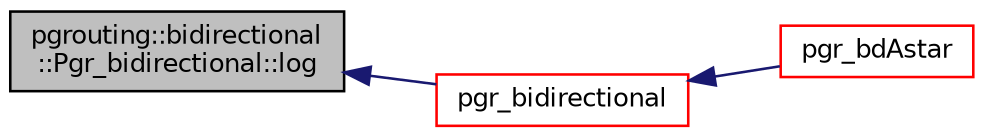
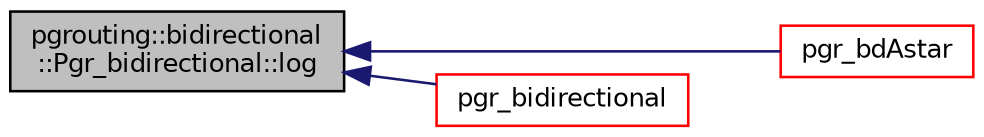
edge "pgr_bdAstar" -> "pgr_bidirectional": now "pgr_bdAstar" -> "pgrouting::bidirectional ::Pgr_bidirectional::log"
